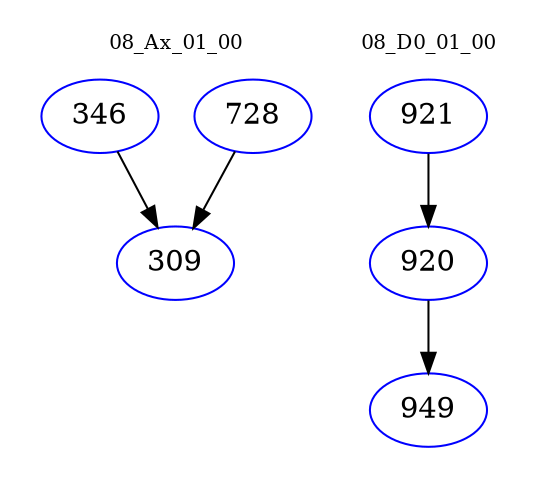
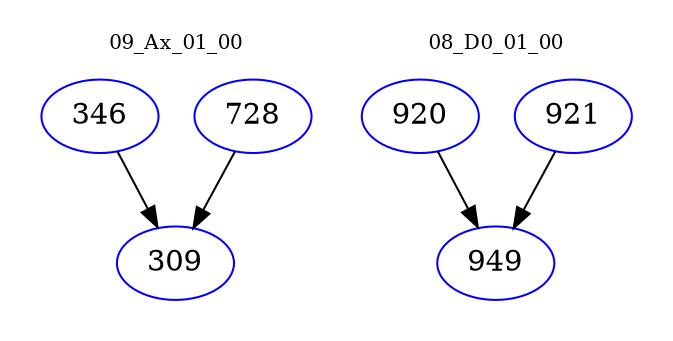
cluster "08_Ax_01_00": label "08_Ax_01_00" -> "09_Ax_01_00"
edge "921" -> "920": now "921" -> "949"
